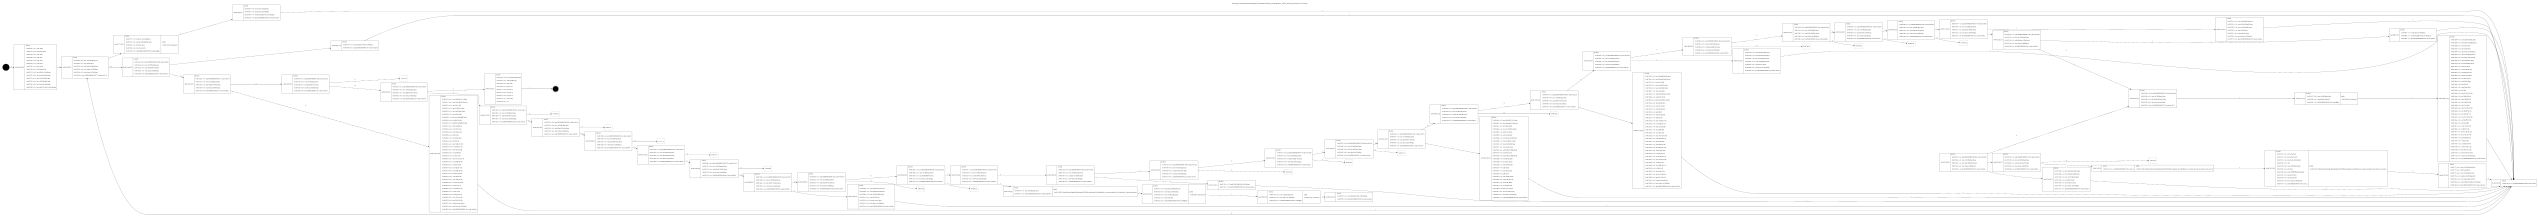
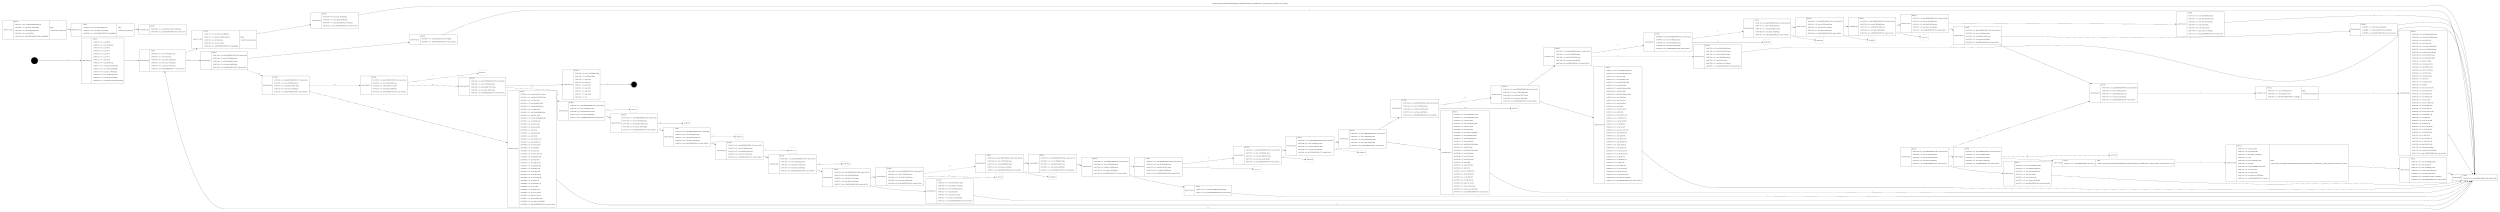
node "0x401913 [9]": removed
